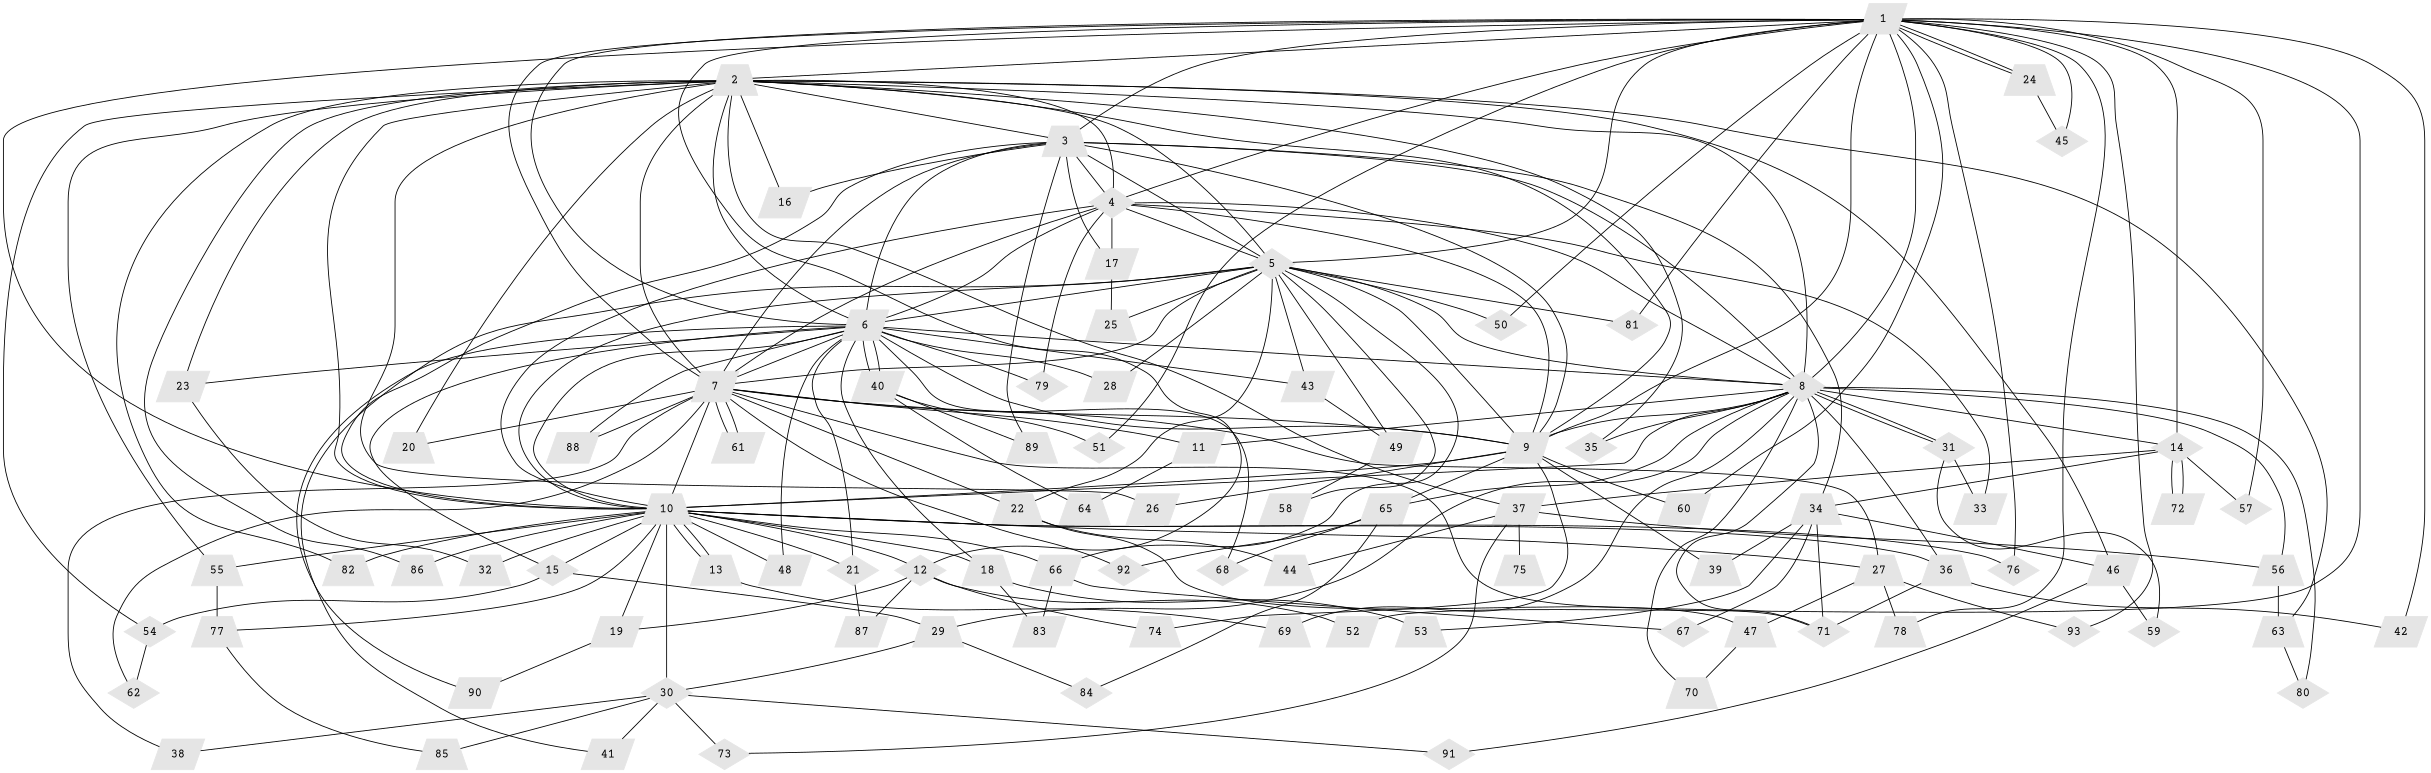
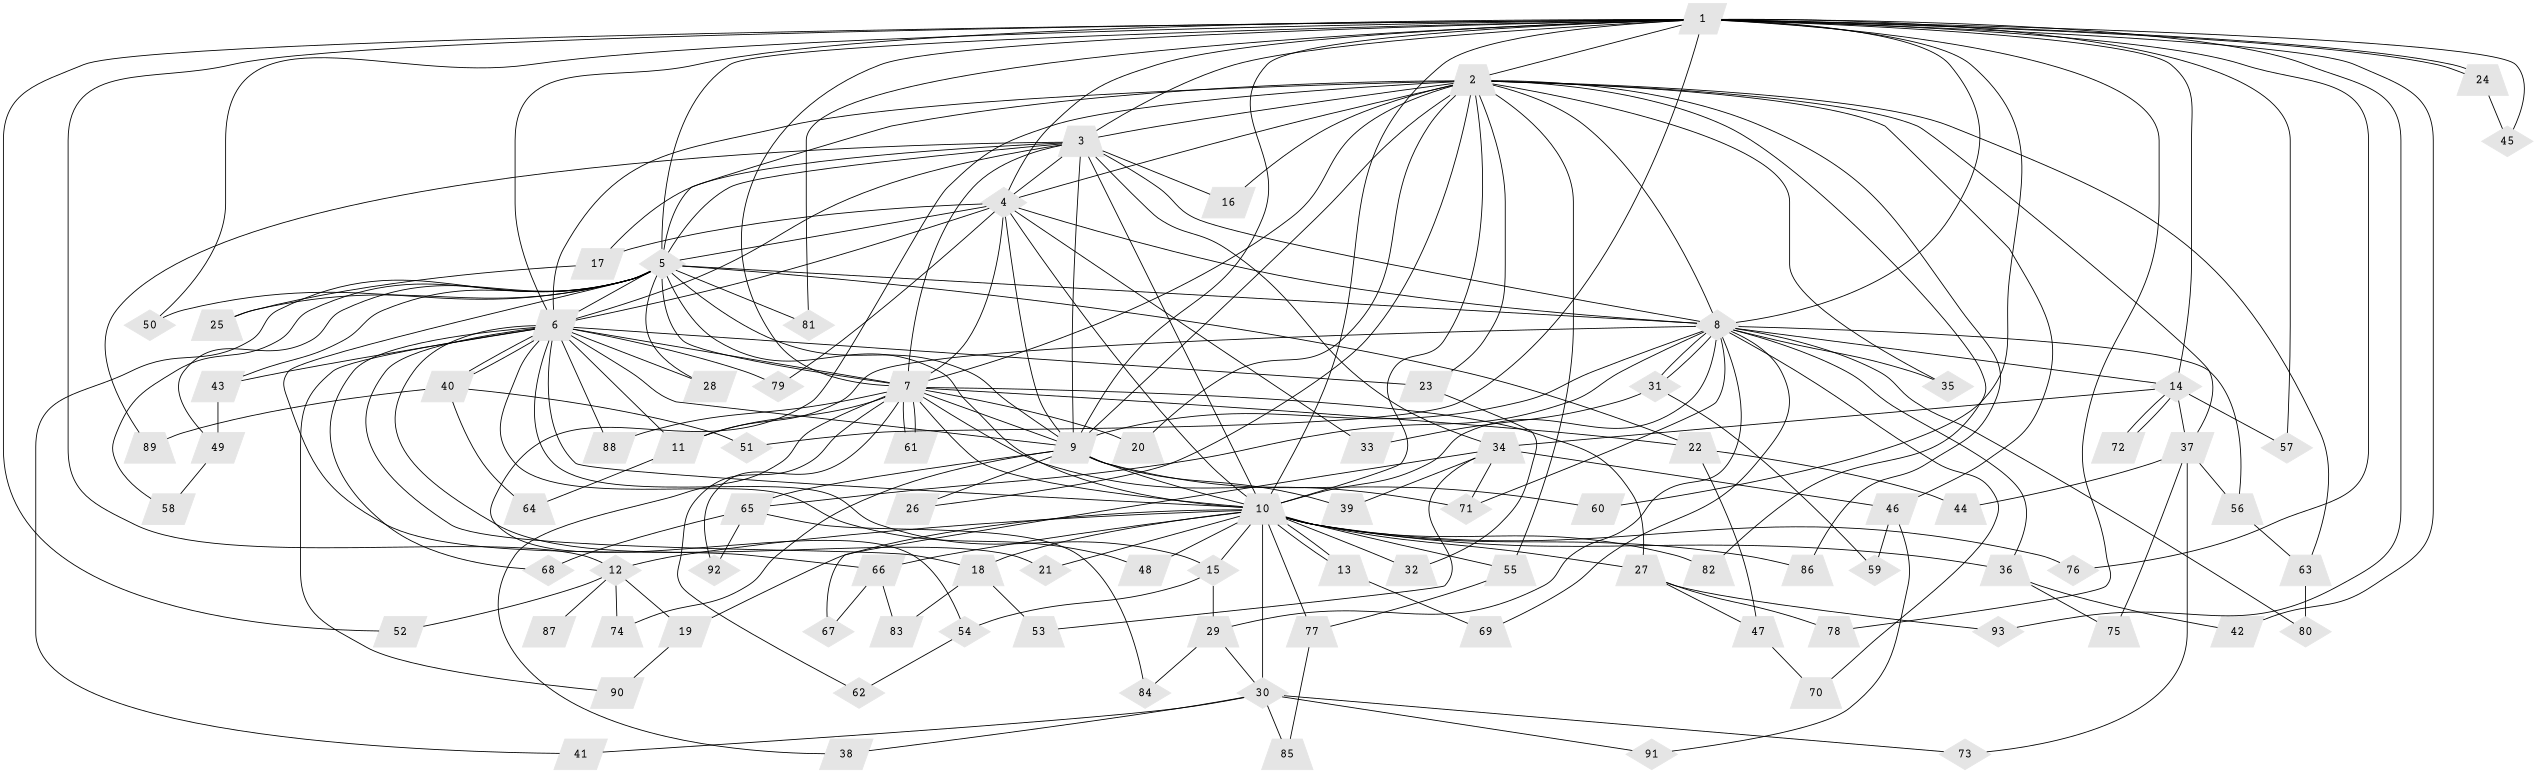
edge "6" -- "8": now "6" -- "11"
edge "21" -- "87": removed
edge "36" -- "71": now "36" -- "75"
